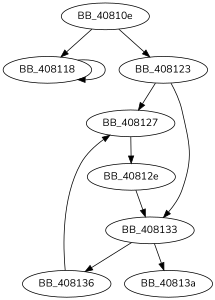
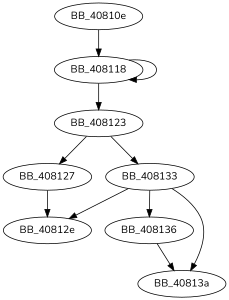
edge "BB_40810e" -> "BB_408123": now "BB_408118" -> "BB_408123"
edge "BB_408136" -> "BB_408127": now "BB_408136" -> "BB_40813a"
edge "BB_40812e" -> "BB_408133": reversed
